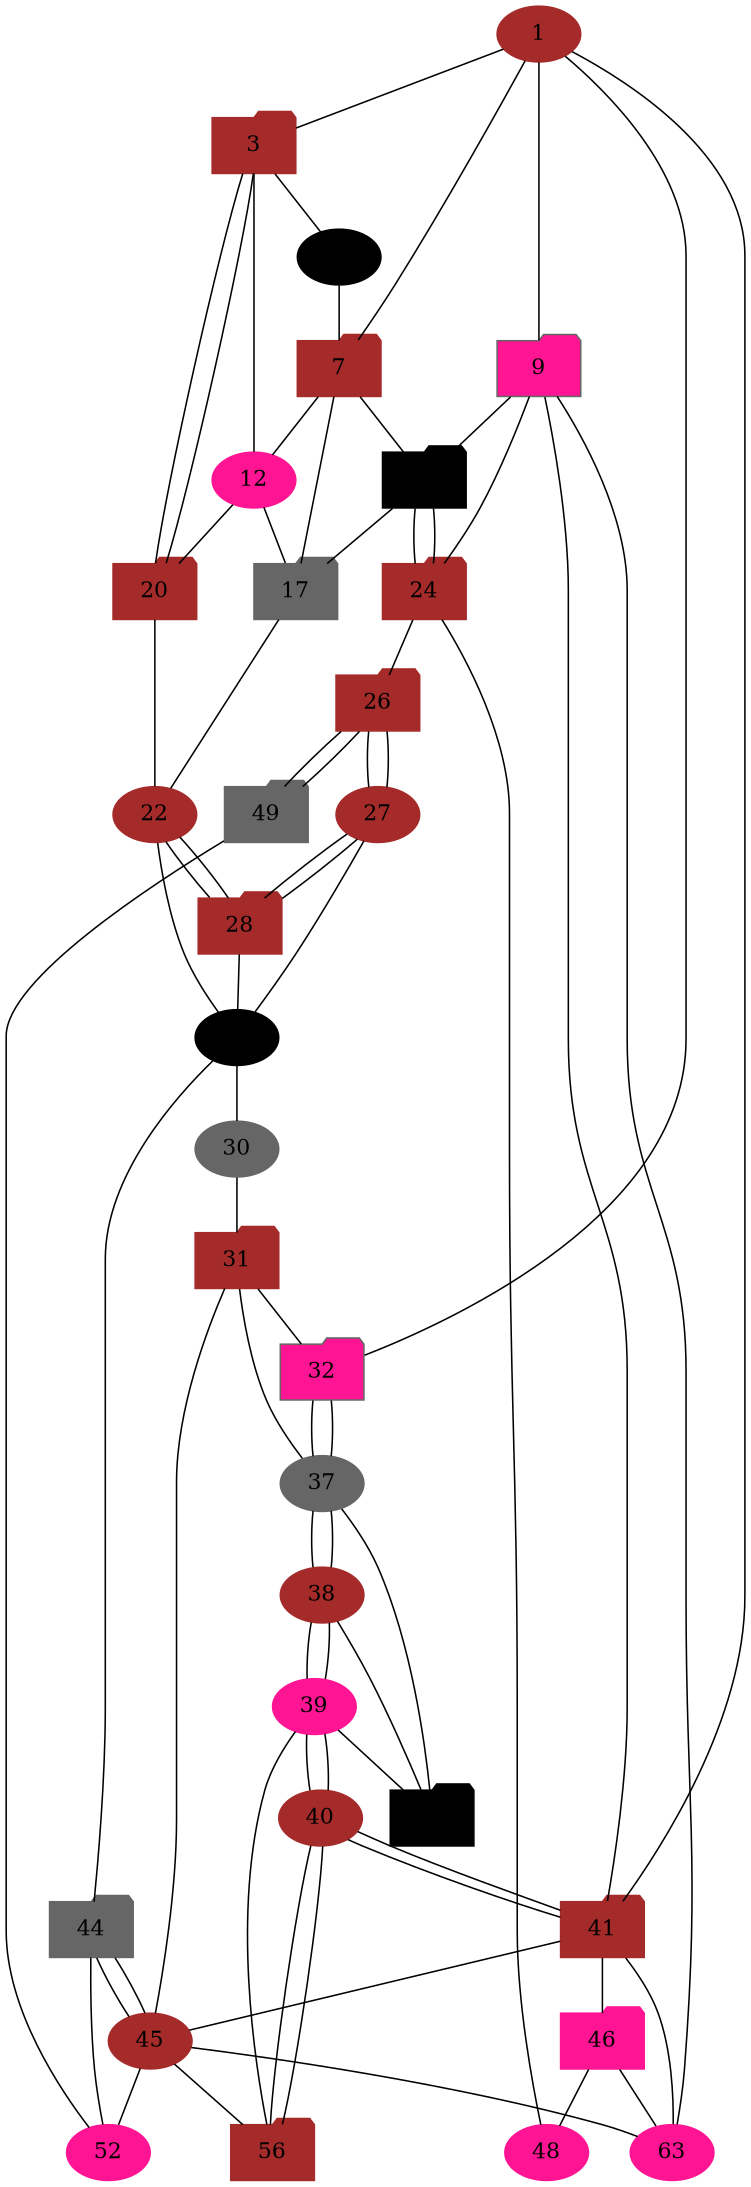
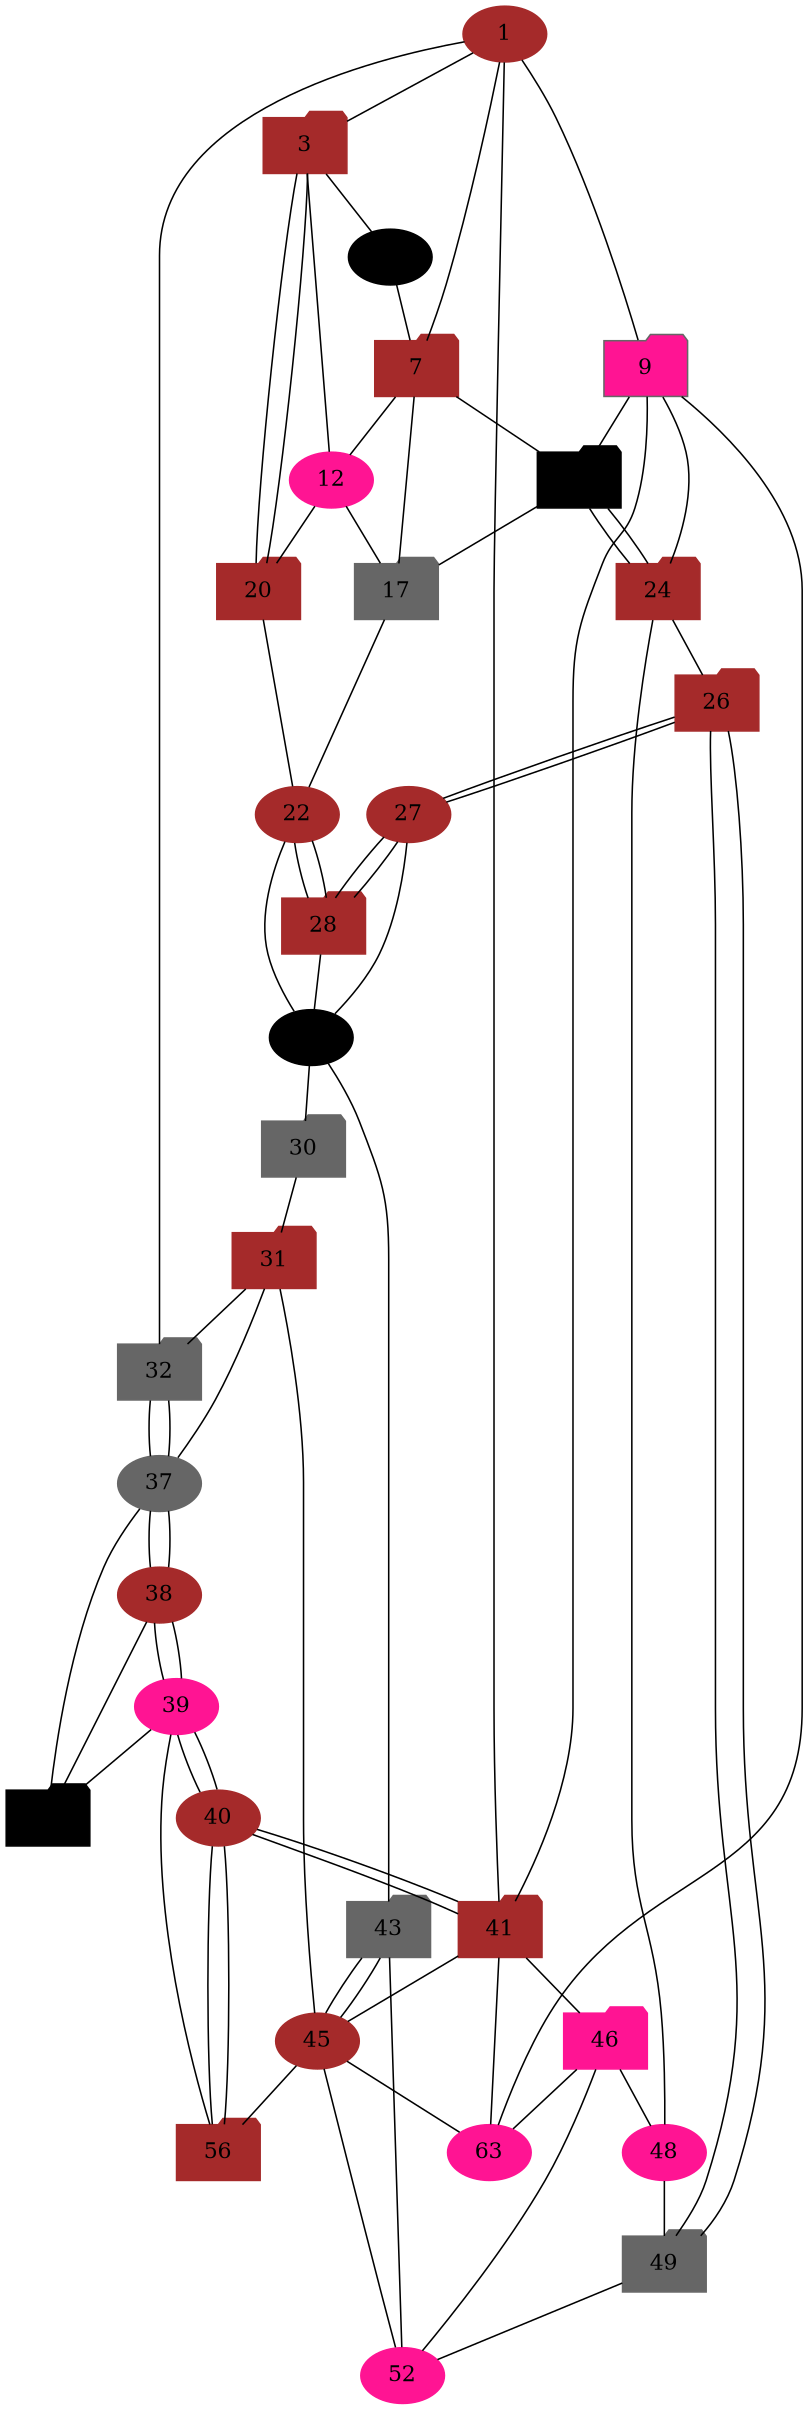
node "30": shape ellipse -> folder
node "32": fillcolor deeppink -> gray40
node "44": label "44" -> "43"
edge "48" -- "49": added
edge "46" -- "52": added
